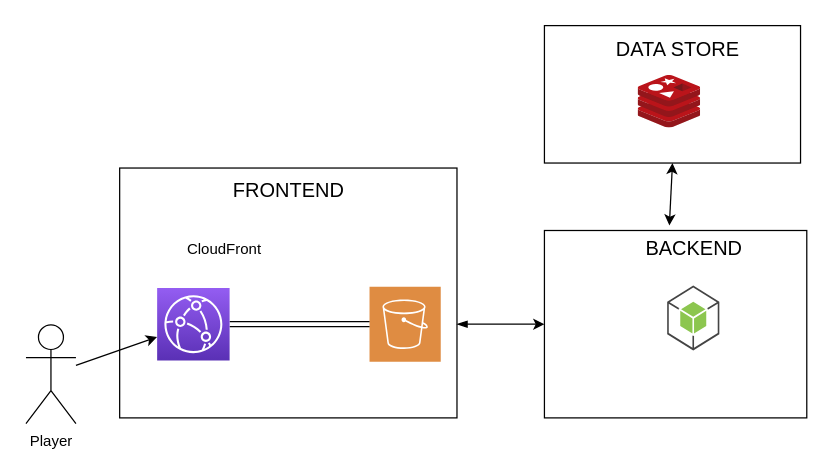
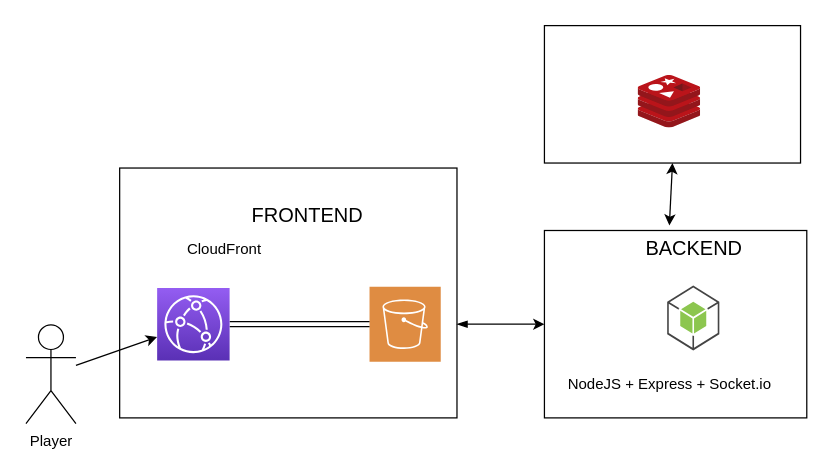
node "DATA STORE": removed
node "FRONTEND": moved (288, 191) -> (307, 216)
node "NodeJS + Express + Socket.io": added
